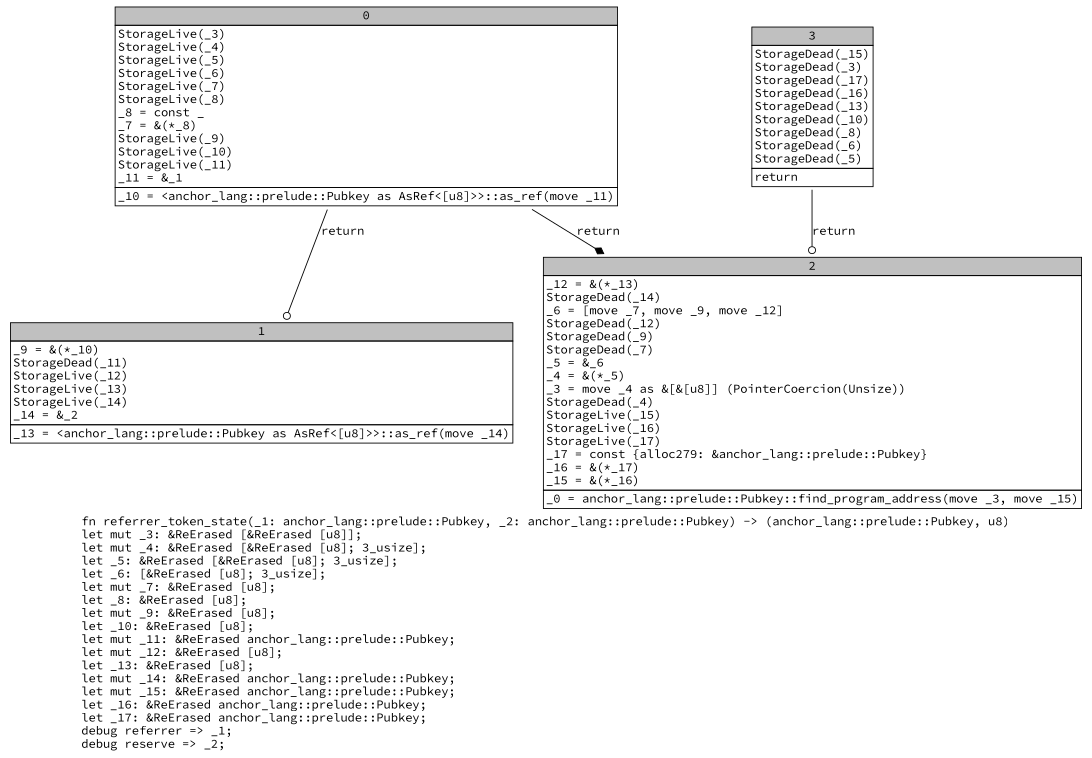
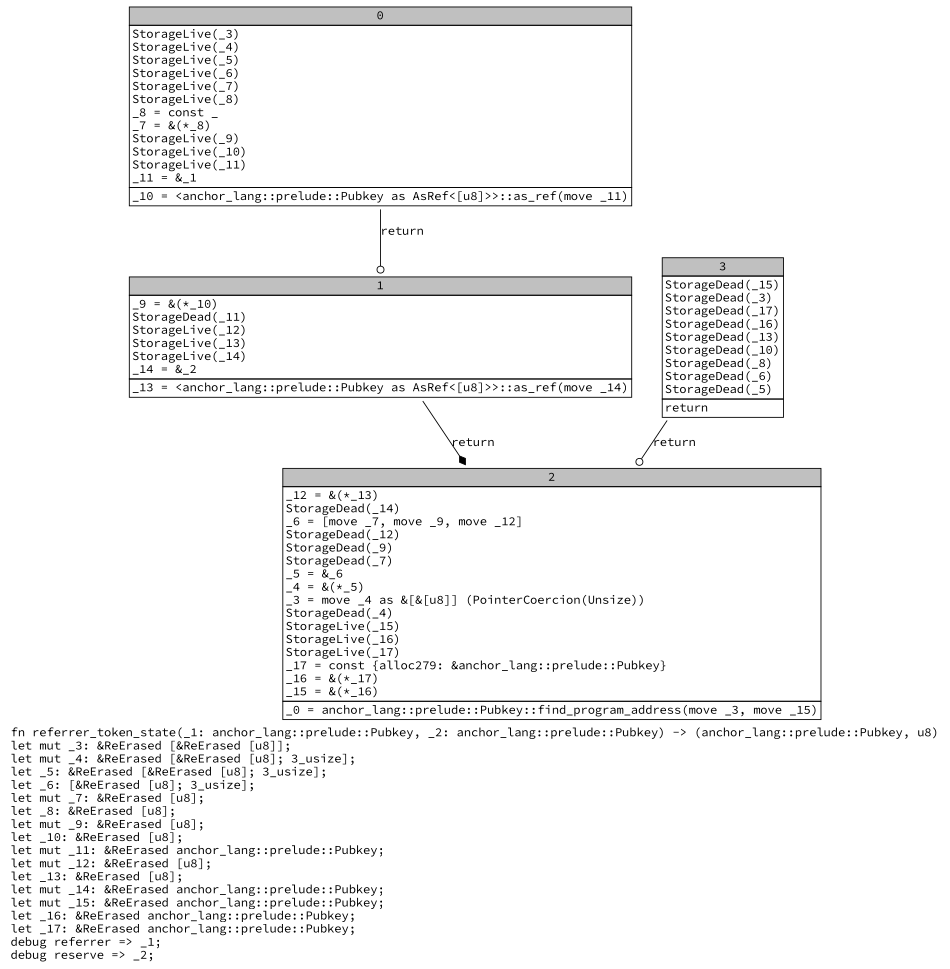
edge "0" -> "2": now "1" -> "2"
